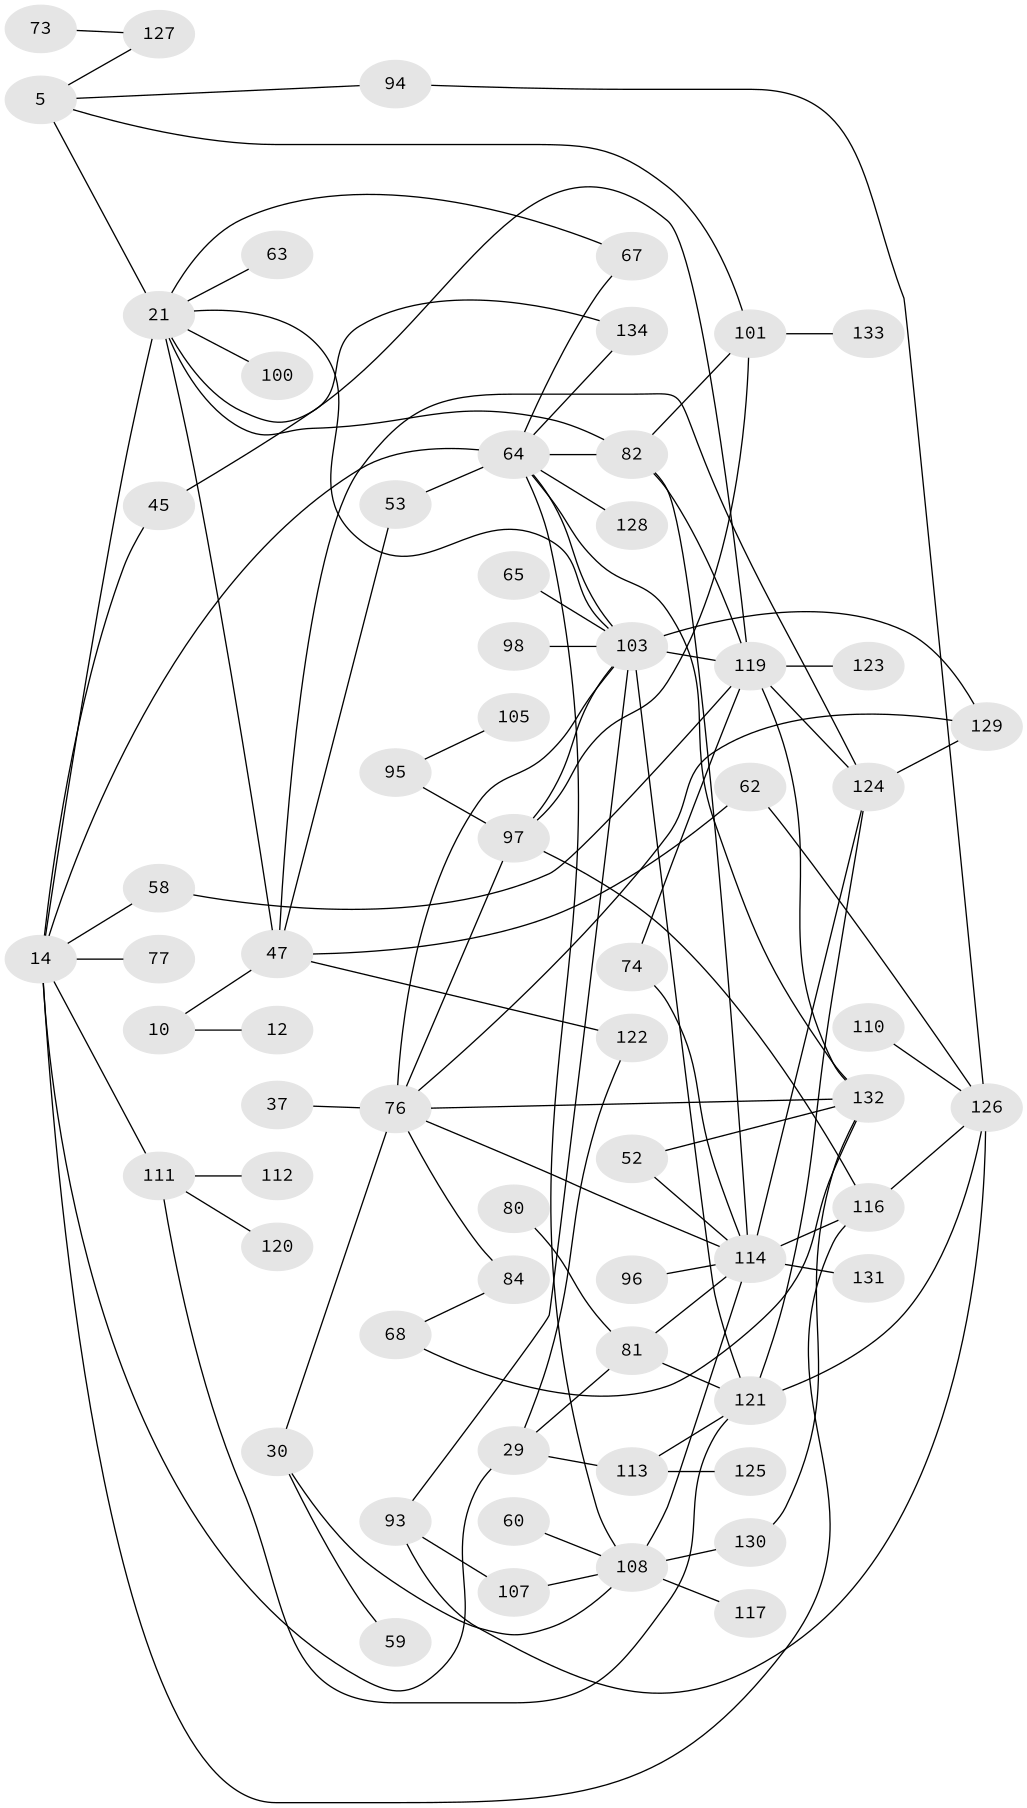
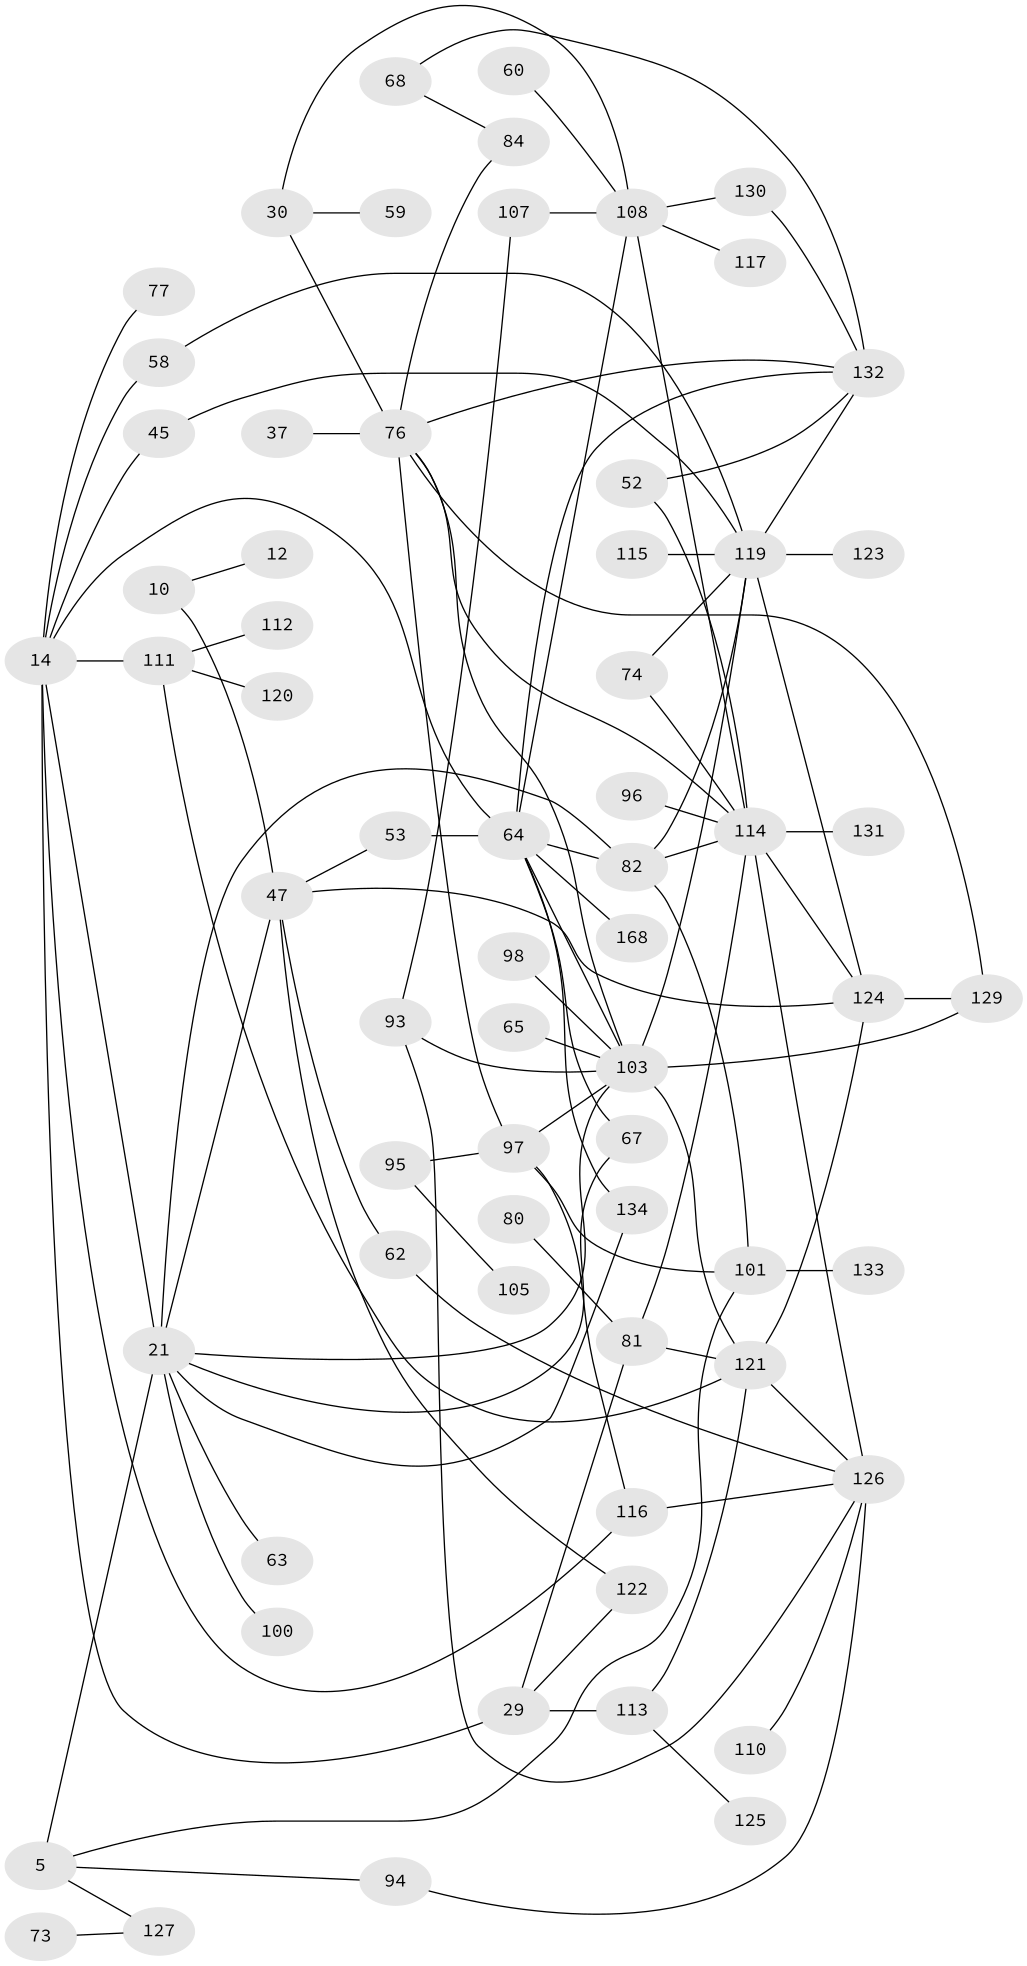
node "128": label "128" -> "168"
node "115": added
edge "116" -- "114": now "126" -- "114"
